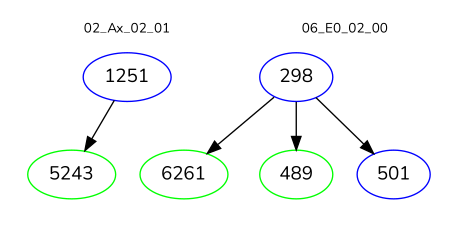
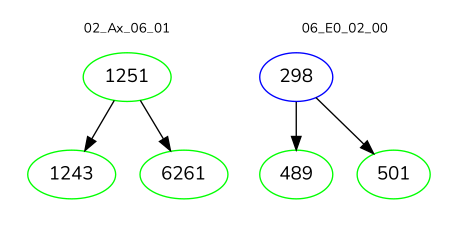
cluster "02_Ax_02_01": label "02_Ax_02_01" -> "02_Ax_06_01"
node "1251": color blue -> green
edge "298" -> "6261": now "1251" -> "6261"
node "5243": label "5243" -> "1243"
node "501": color blue -> green
